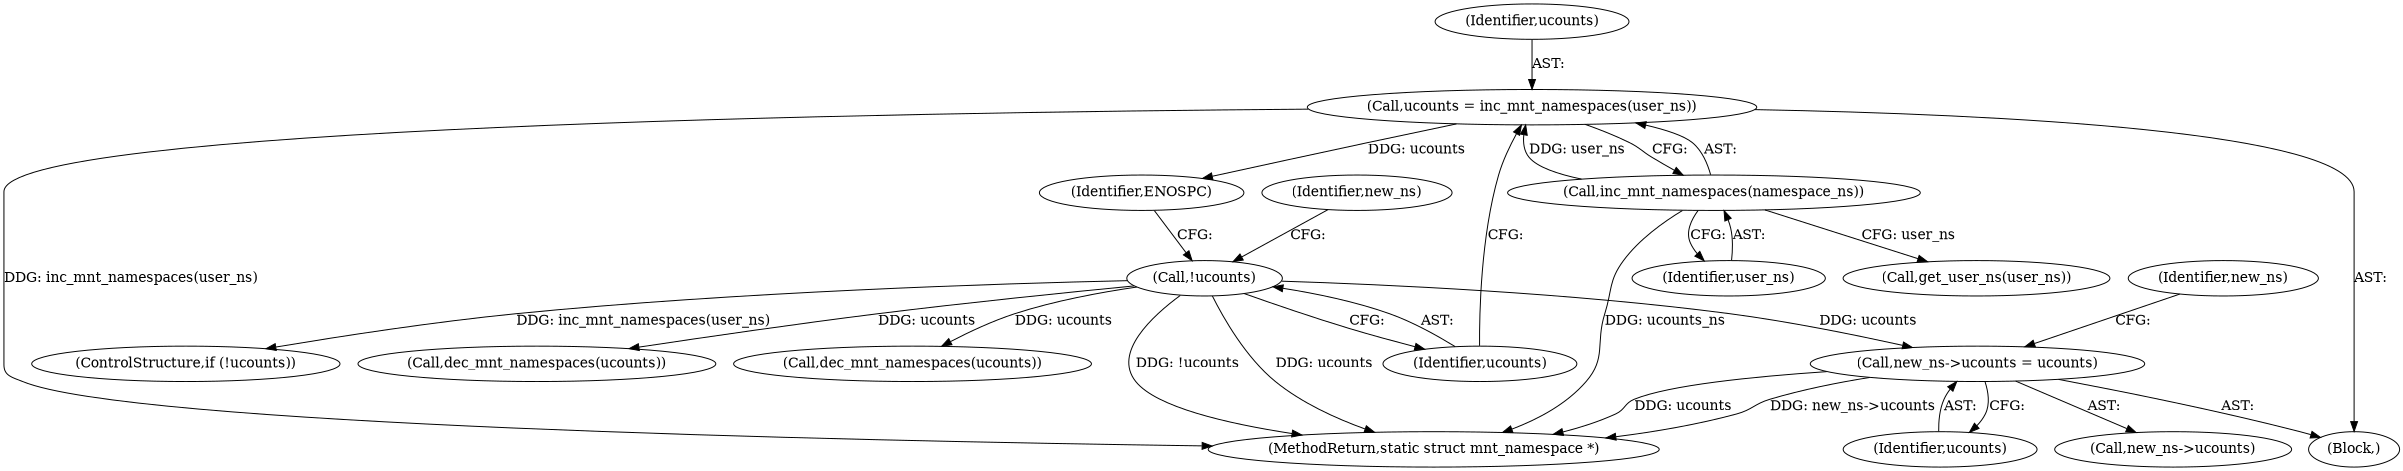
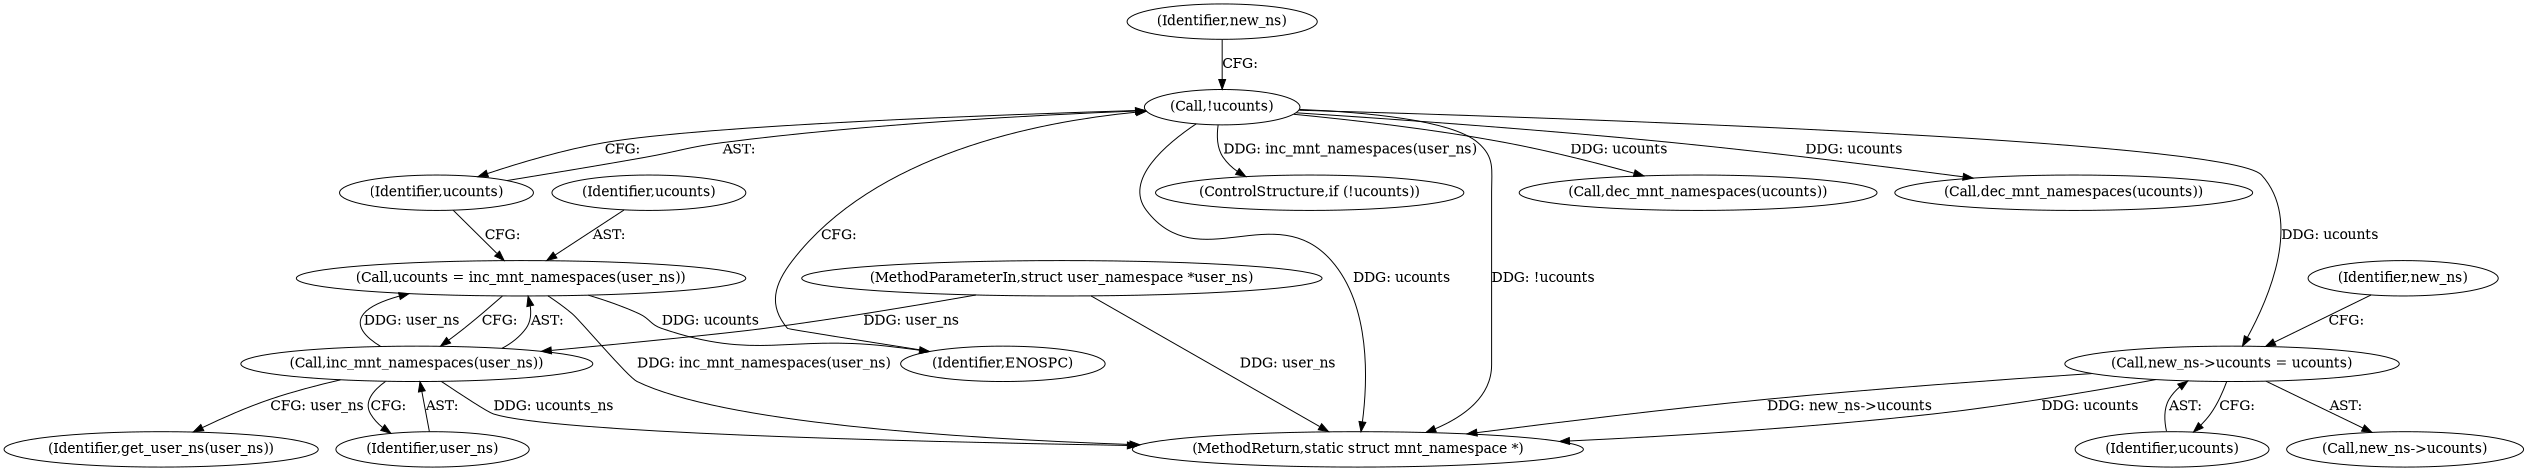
node "(Call,inc_mnt_namespaces(namespace_ns))": label "(Call,inc_mnt_namespaces(namespace_ns))" -> "(Call,inc_mnt_namespaces(user_ns))"
node "(MethodParameterIn,struct user_namespace *user_ns)": added
node "(Call,get_user_ns(user_ns))": label "(Call,get_user_ns(user_ns))" -> "(Identifier,get_user_ns(user_ns))"
node "(Block,)": removed
